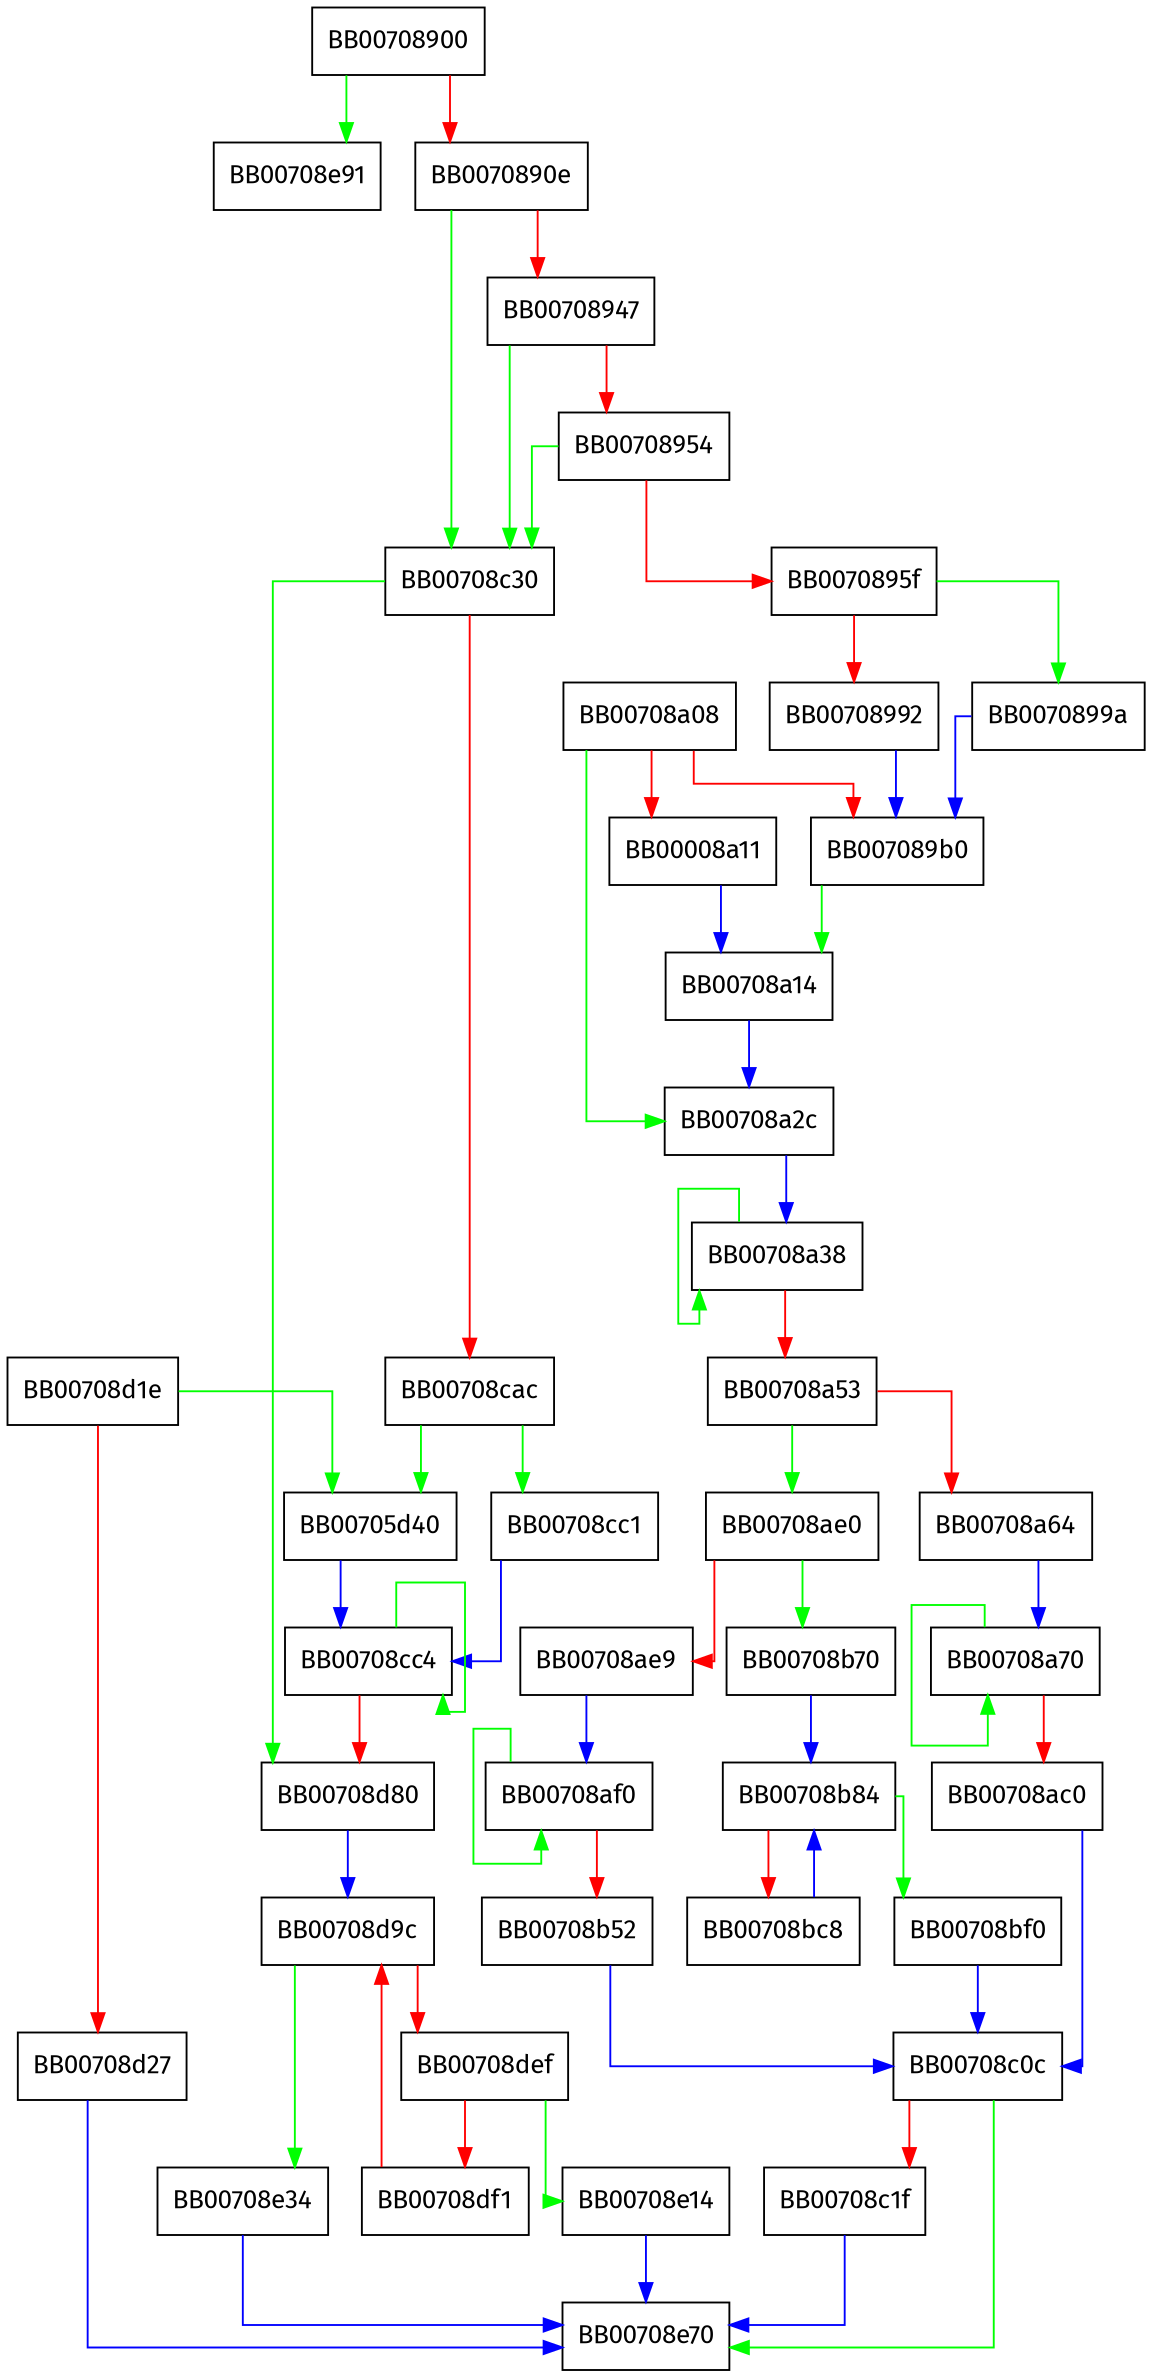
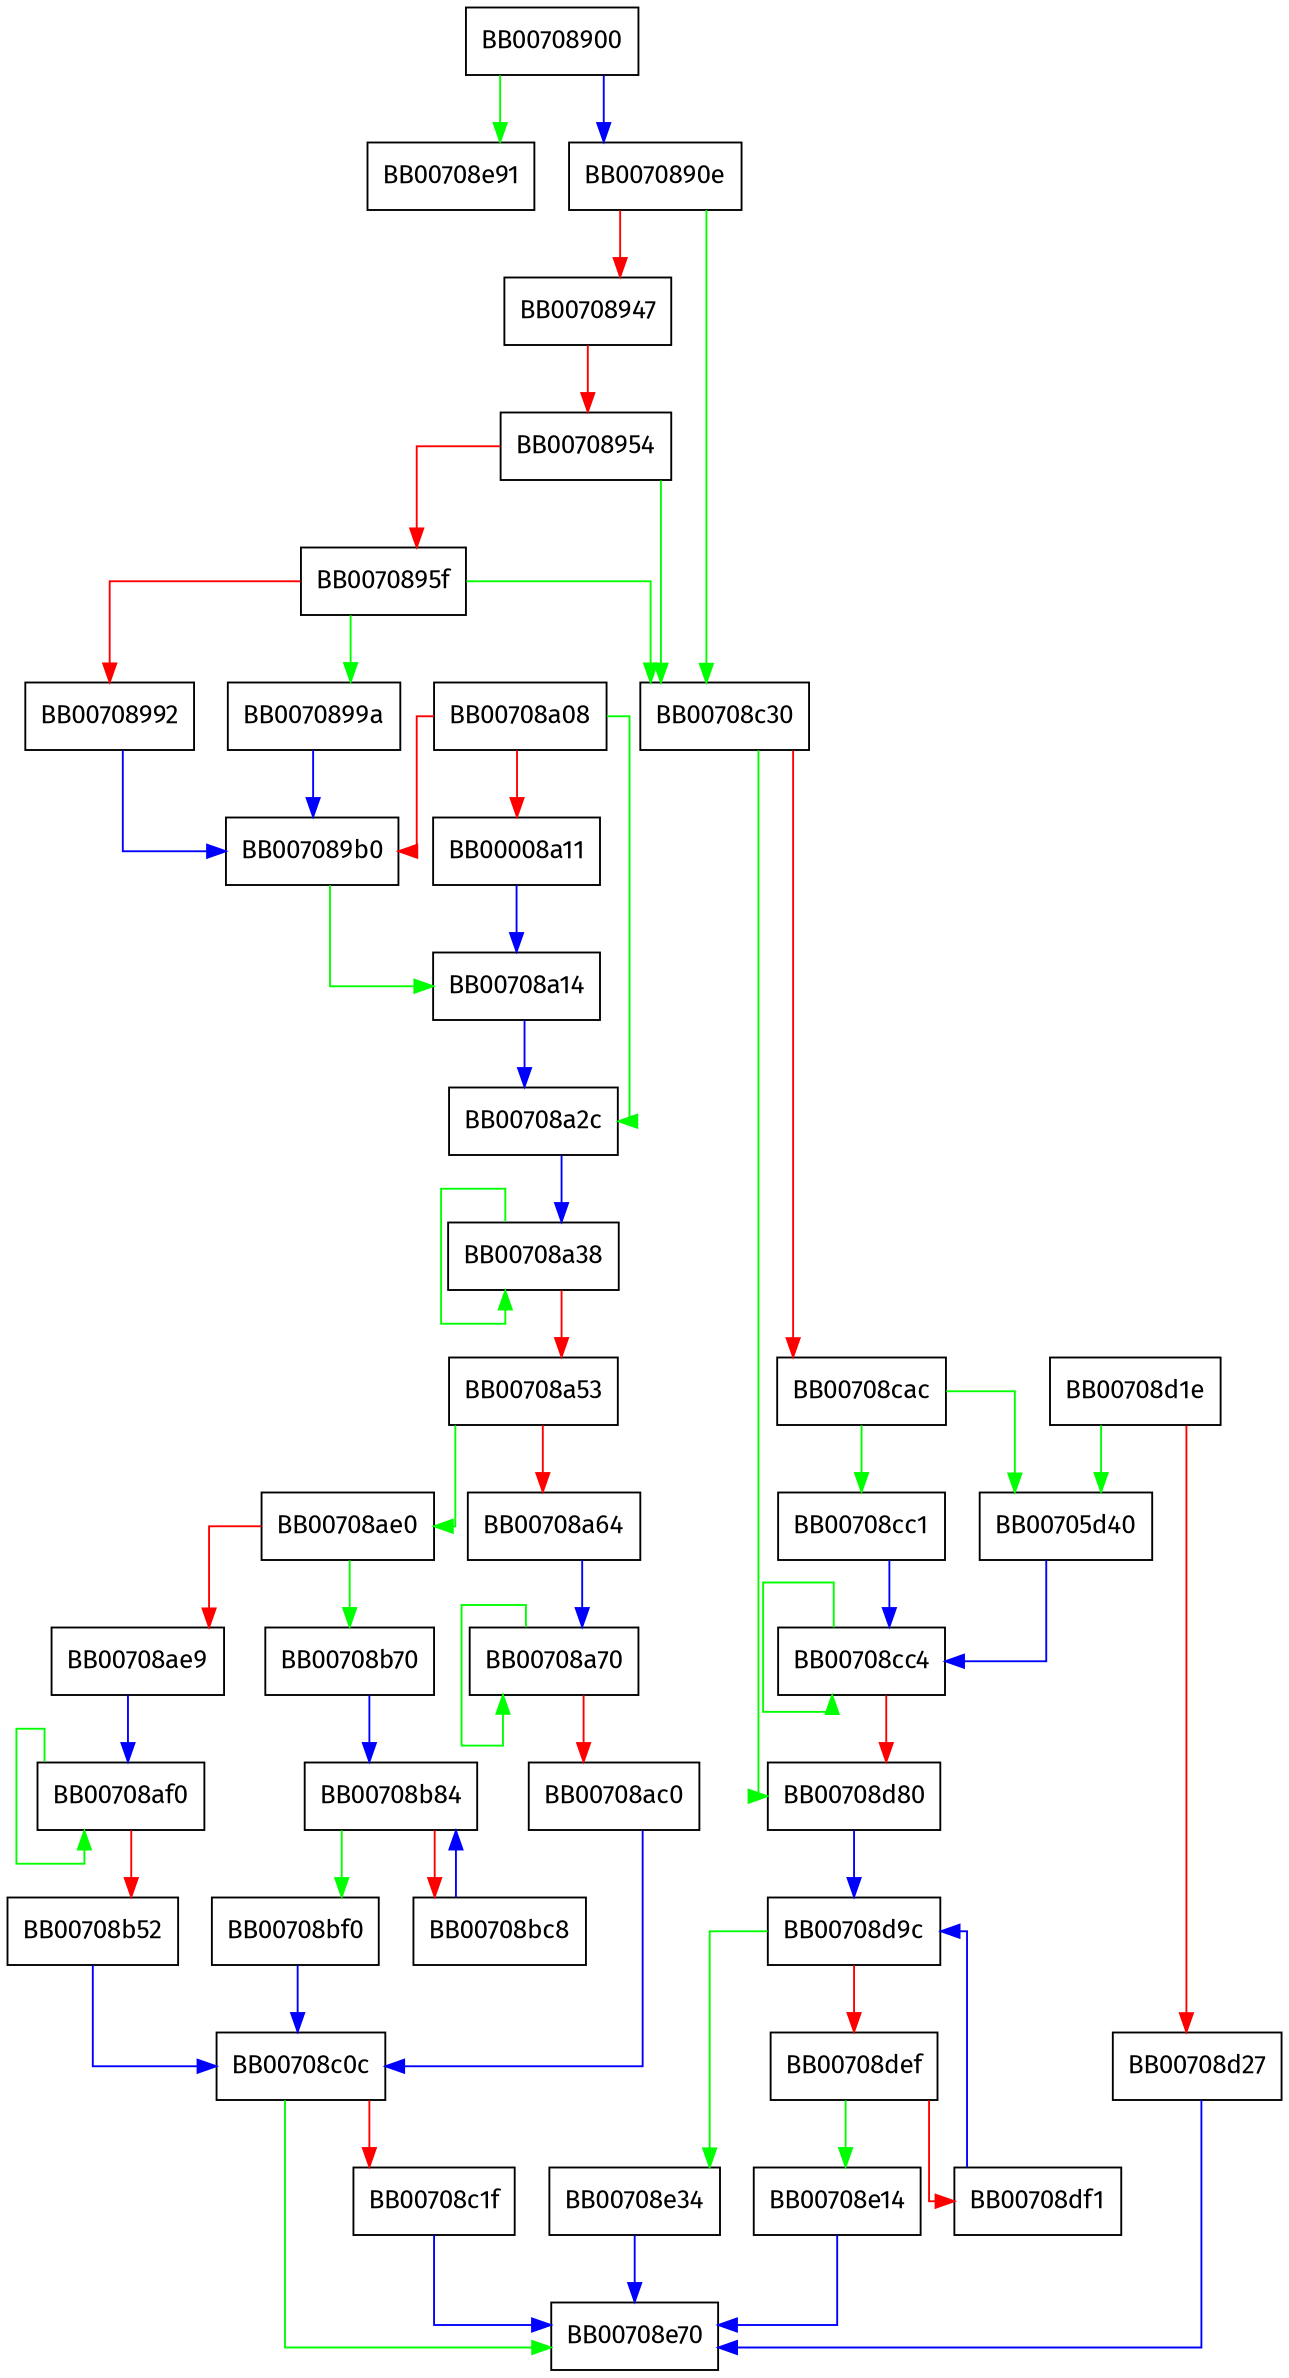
edge "BB00708900" -> "BB0070890e": color red -> blue
edge "BB00708947" -> "BB00708c30": now "BB0070895f" -> "BB00708c30"
edge "BB00708df1" -> "BB00708d9c": color red -> blue
